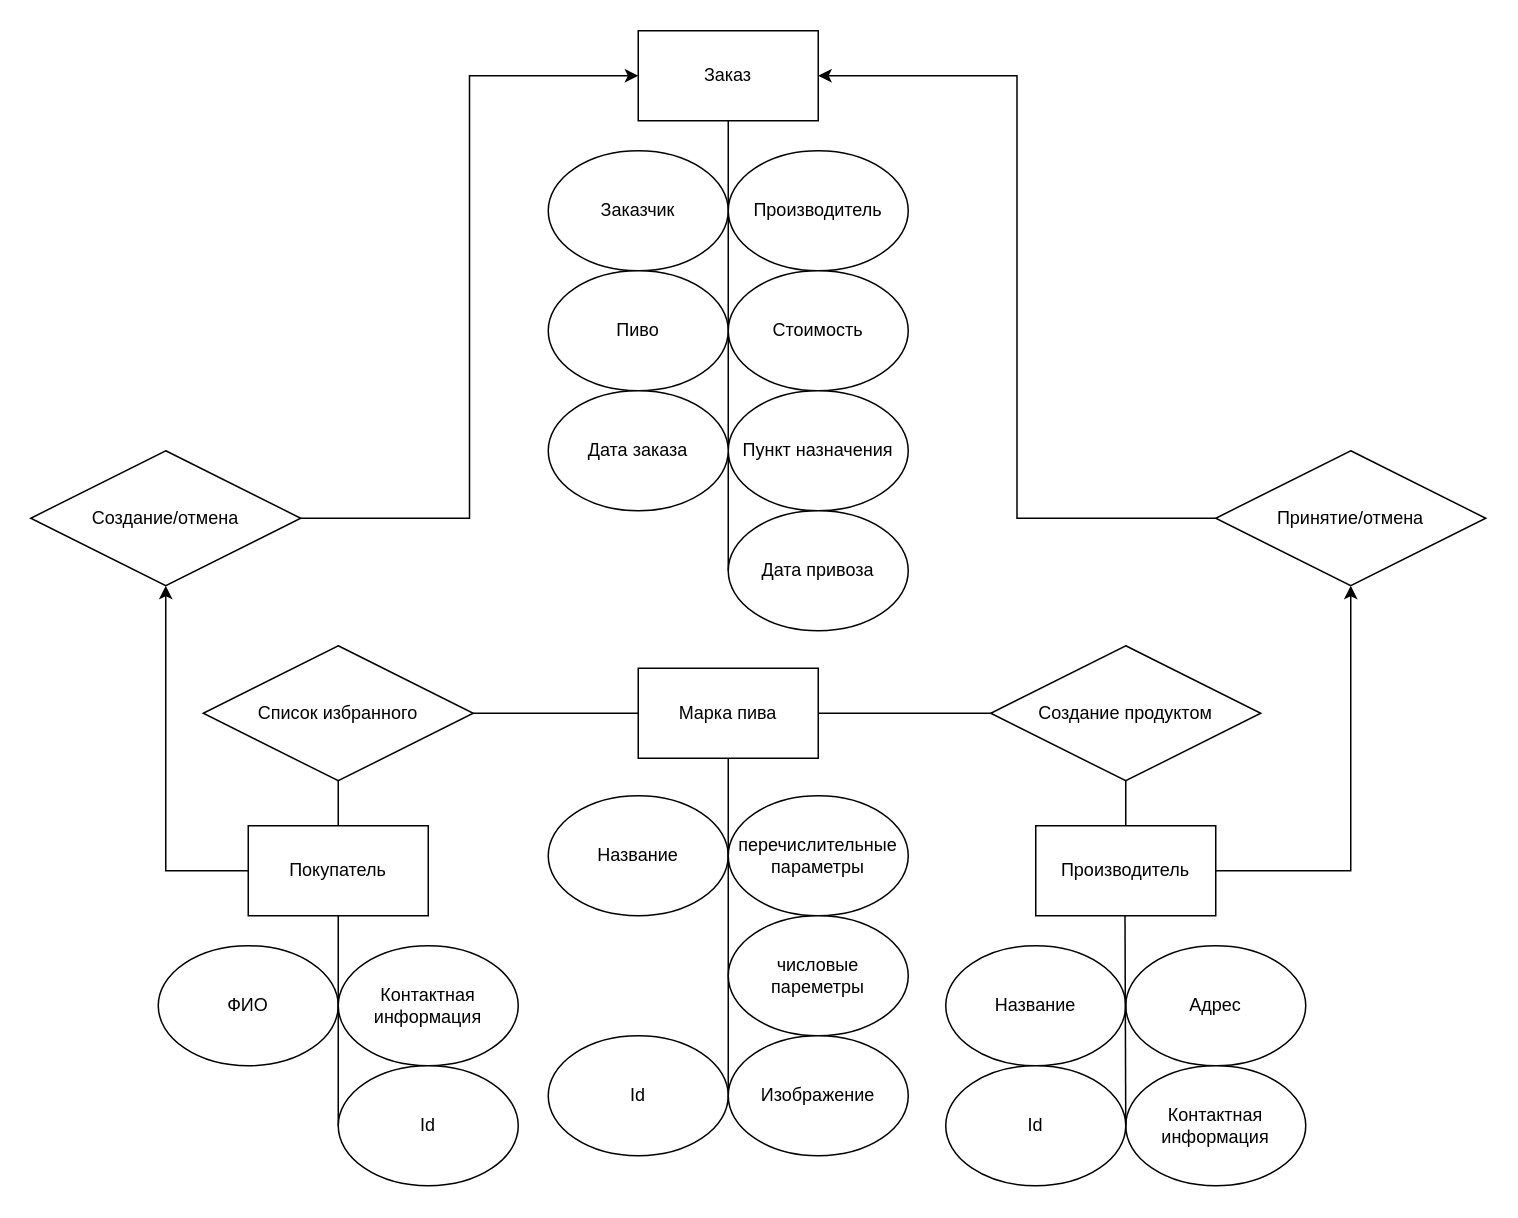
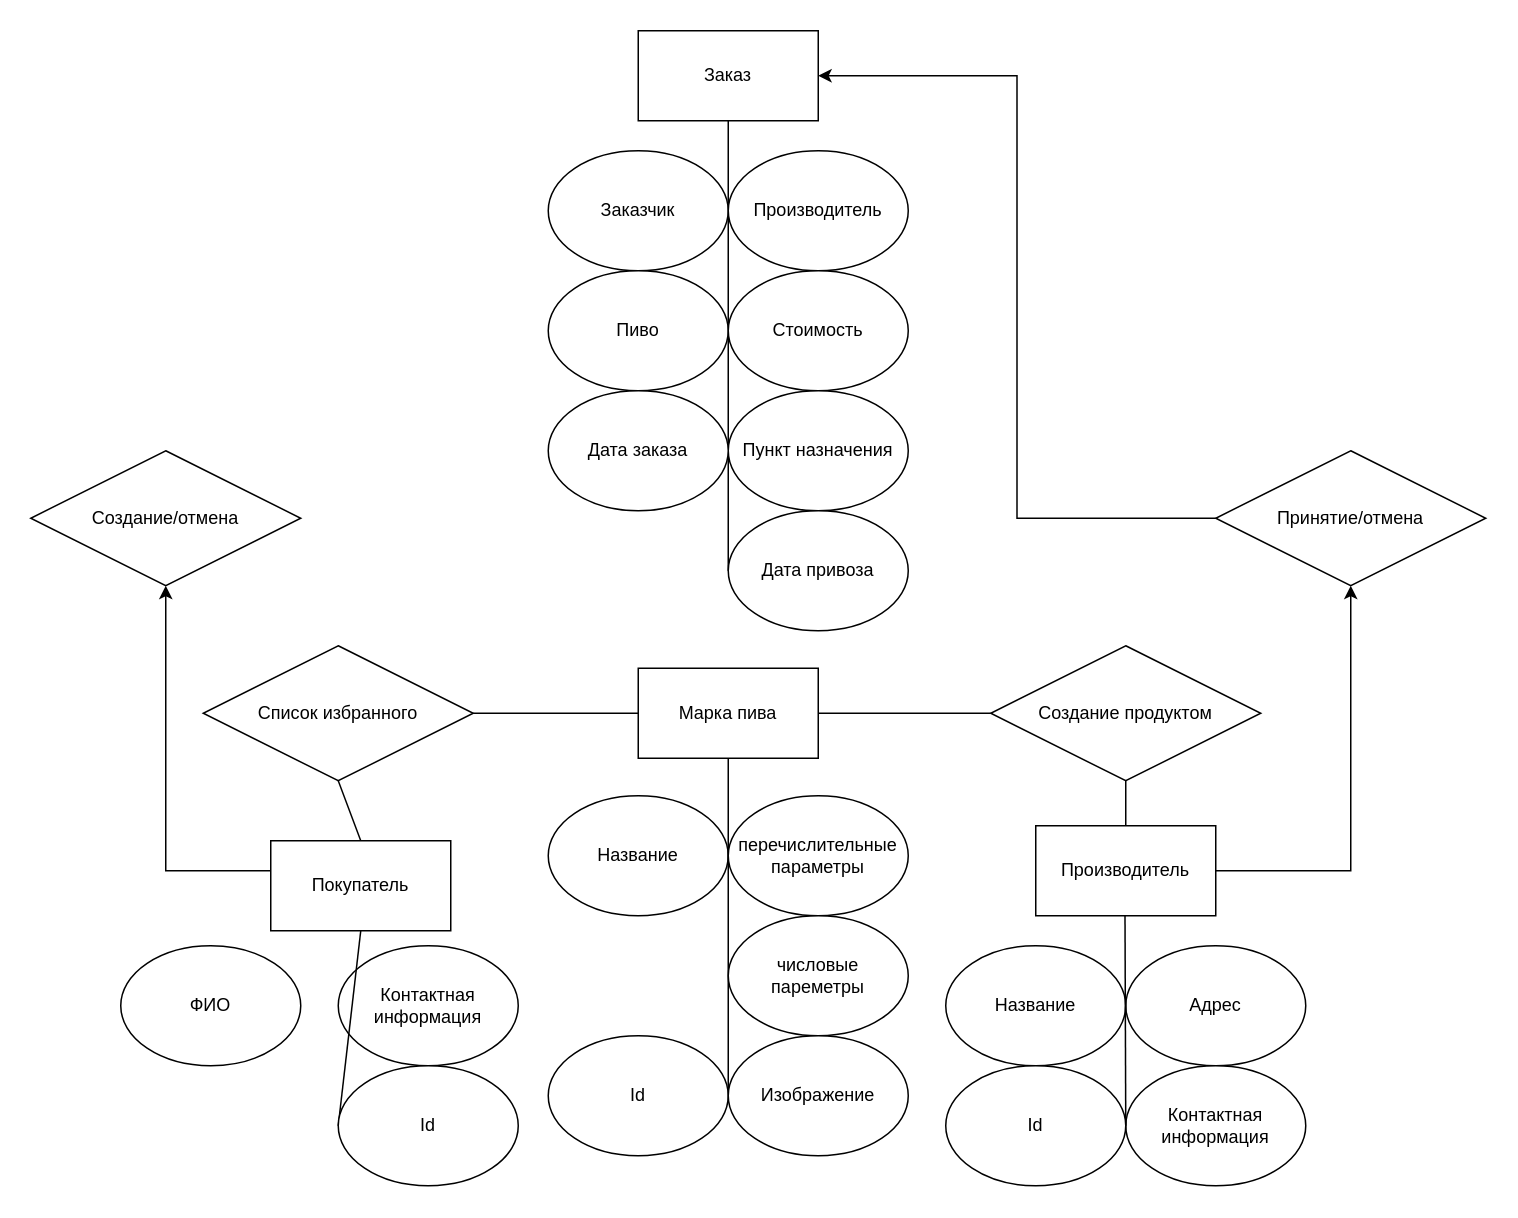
edge "Создание/отмена" -> "Заказ": removed
node "Покупатель": moved (338, 871) -> (361, 886)
node "ФИО": moved (248, 1006) -> (211, 1006)
